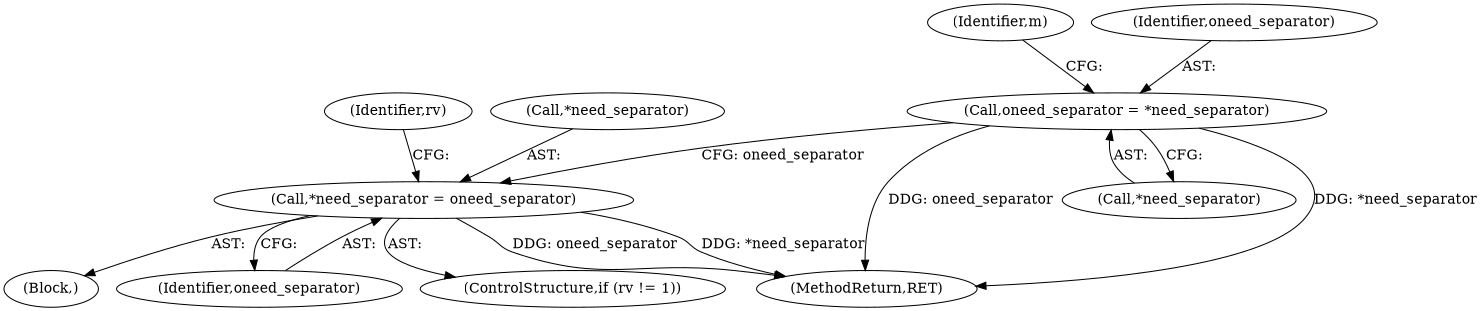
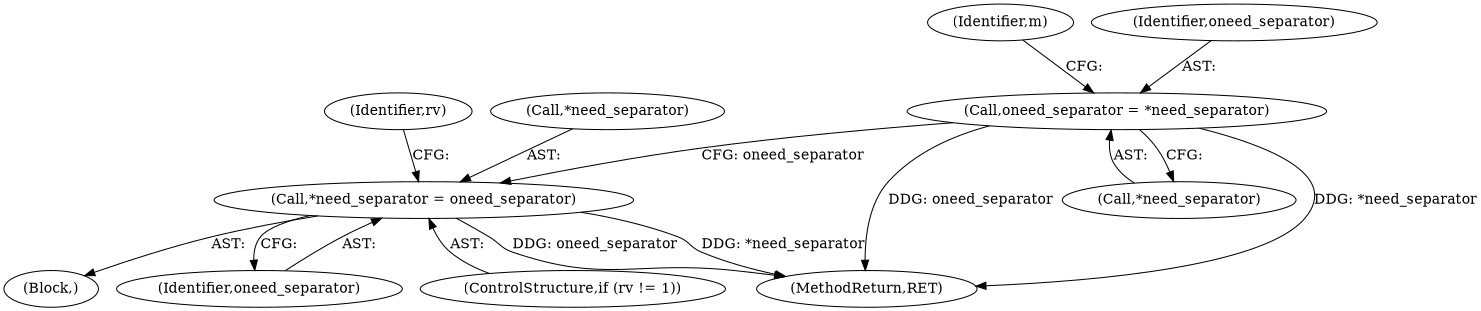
edge "(Call,*need_separator = oneed_separator)" -> "(ControlStructure,if (rv != 1))": reversed
